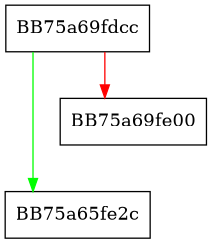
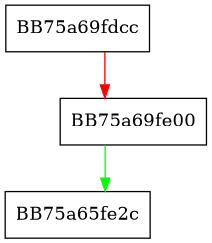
edge "BB75a69fdcc" -> "BB75a65fe2c": now "BB75a69fe00" -> "BB75a65fe2c"
